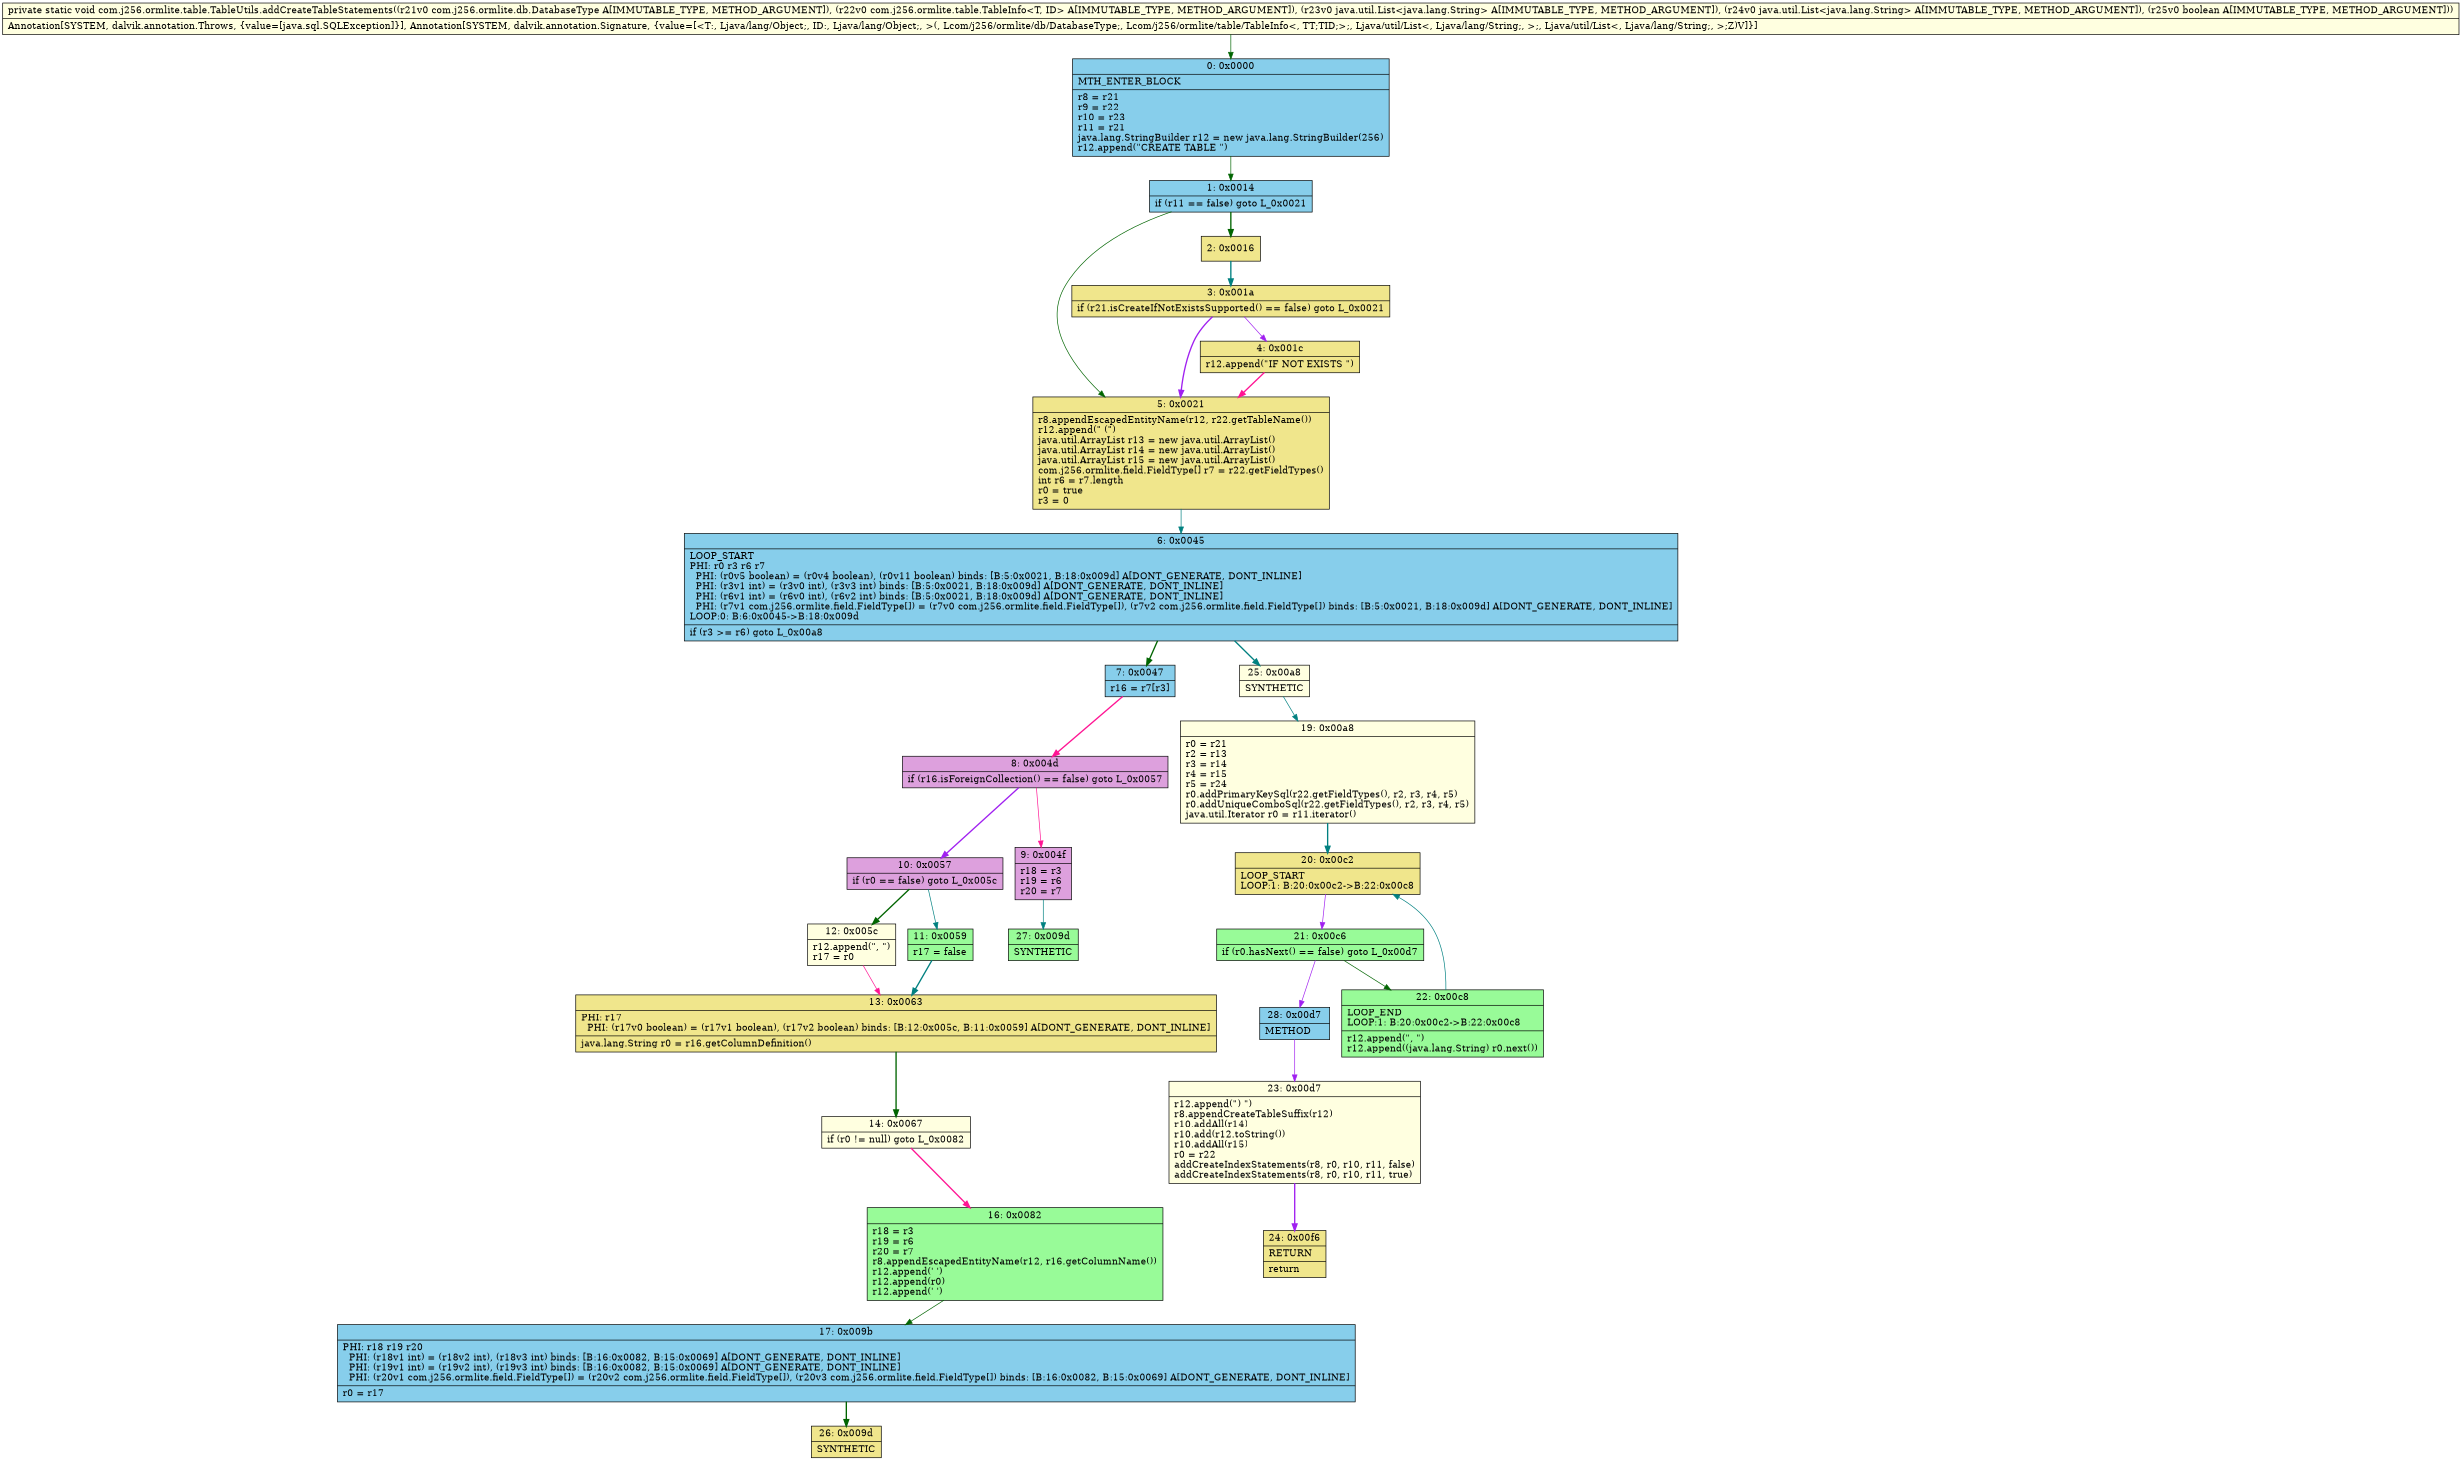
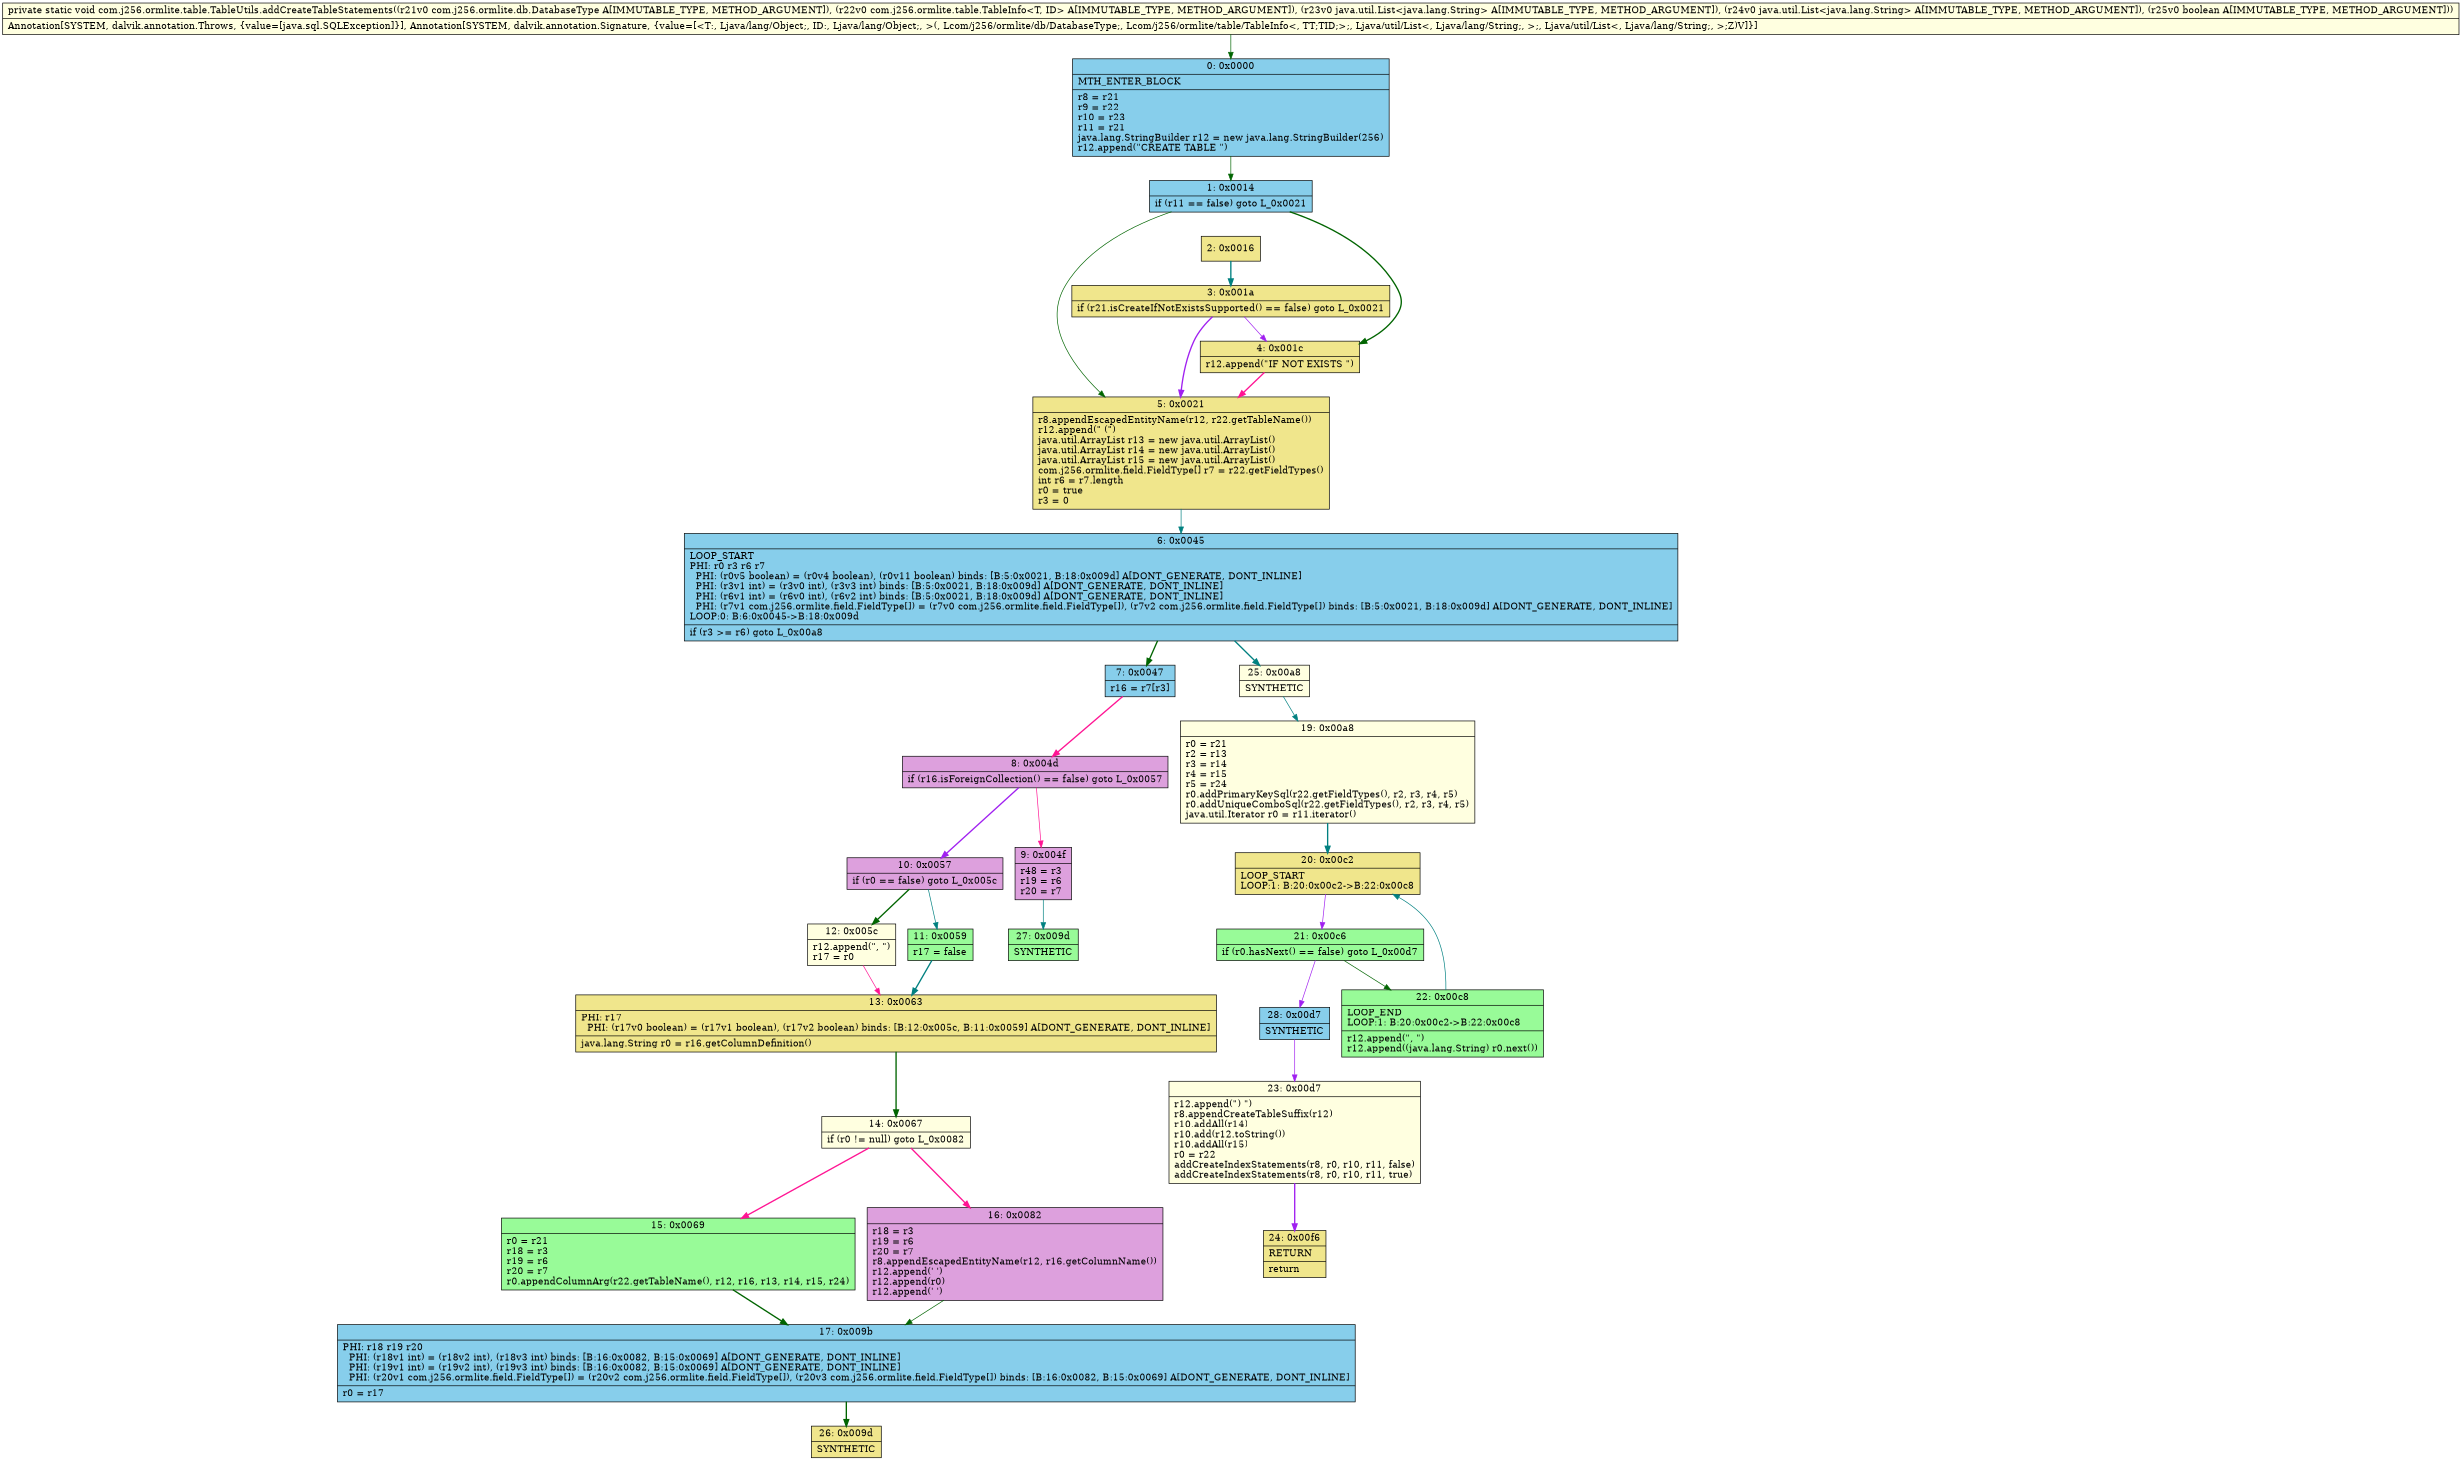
edge "1: 0x0014" -> "2: 0x0016": now "1: 0x0014" -> "4: 0x001c"
node "9: 0x004f": text "r18 = r3" -> "r48 = r3"
node "28: 0x00d7": text "METHOD" -> "SYNTHETIC"
node "15: 0x0069": added
node "16: 0x0082": fillcolor palegreen -> plum
